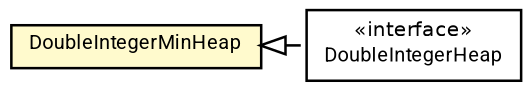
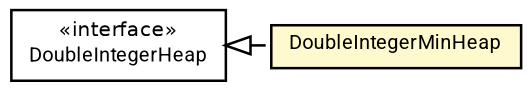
edge "DoubleIntegerHeap" -> "DoubleIntegerMinHeap": reversed
